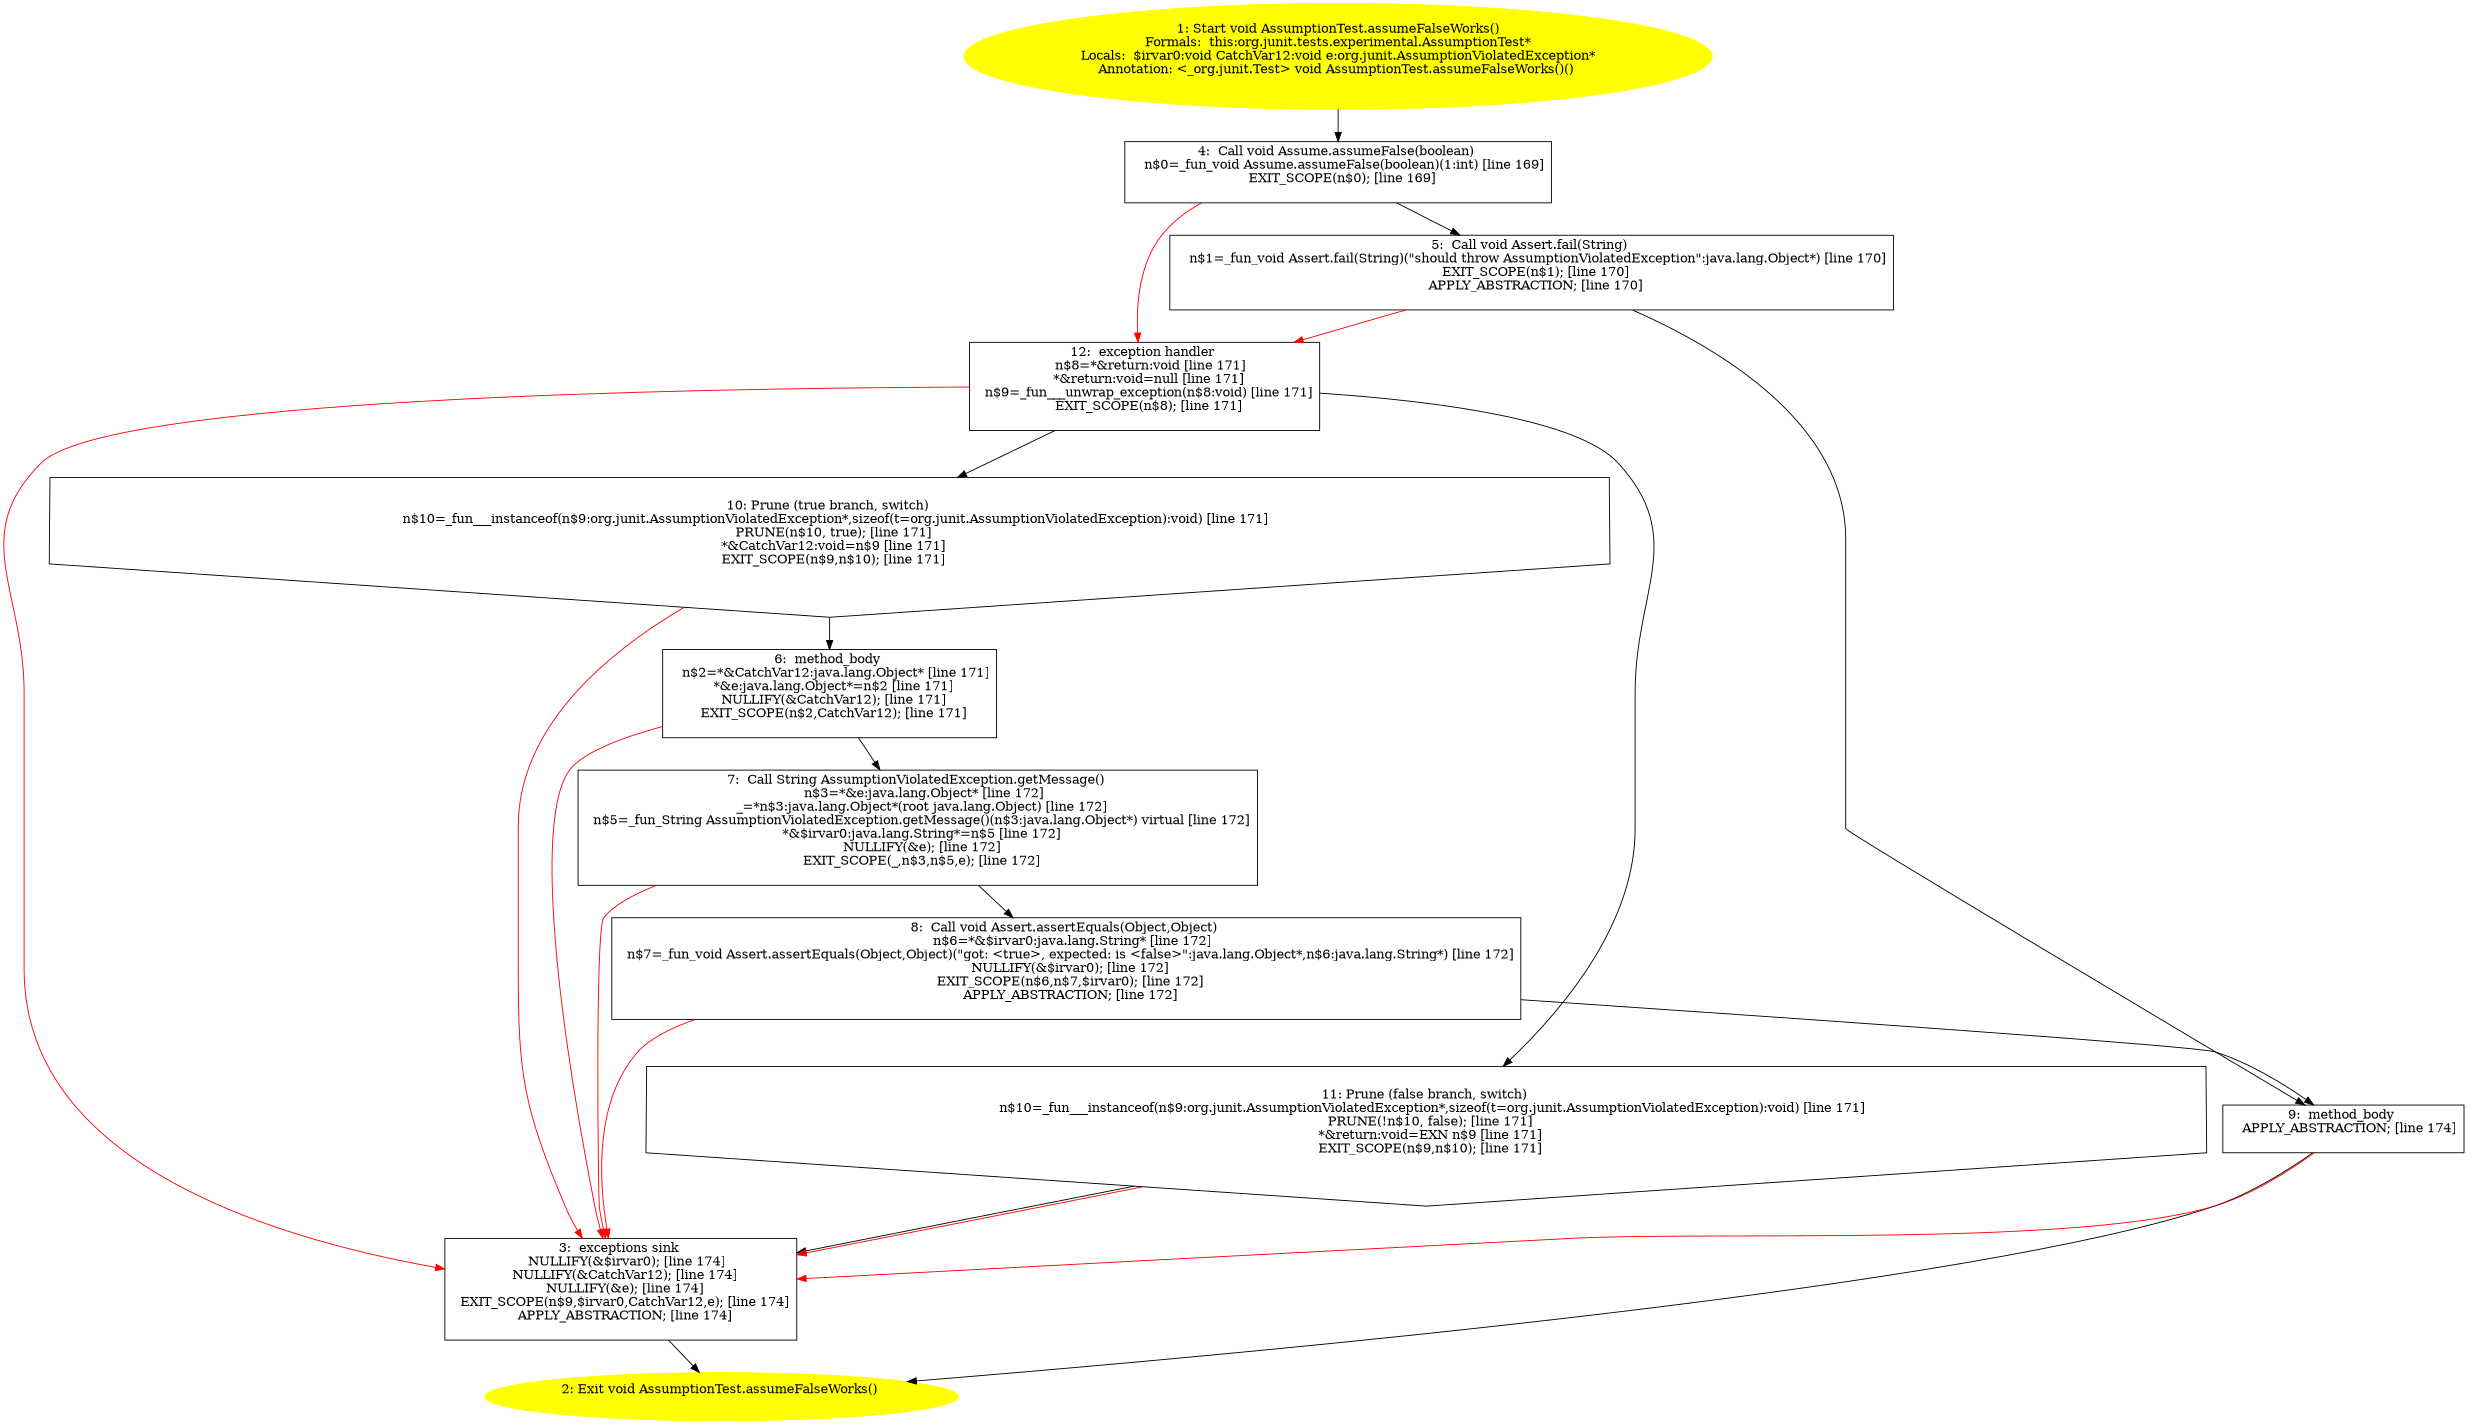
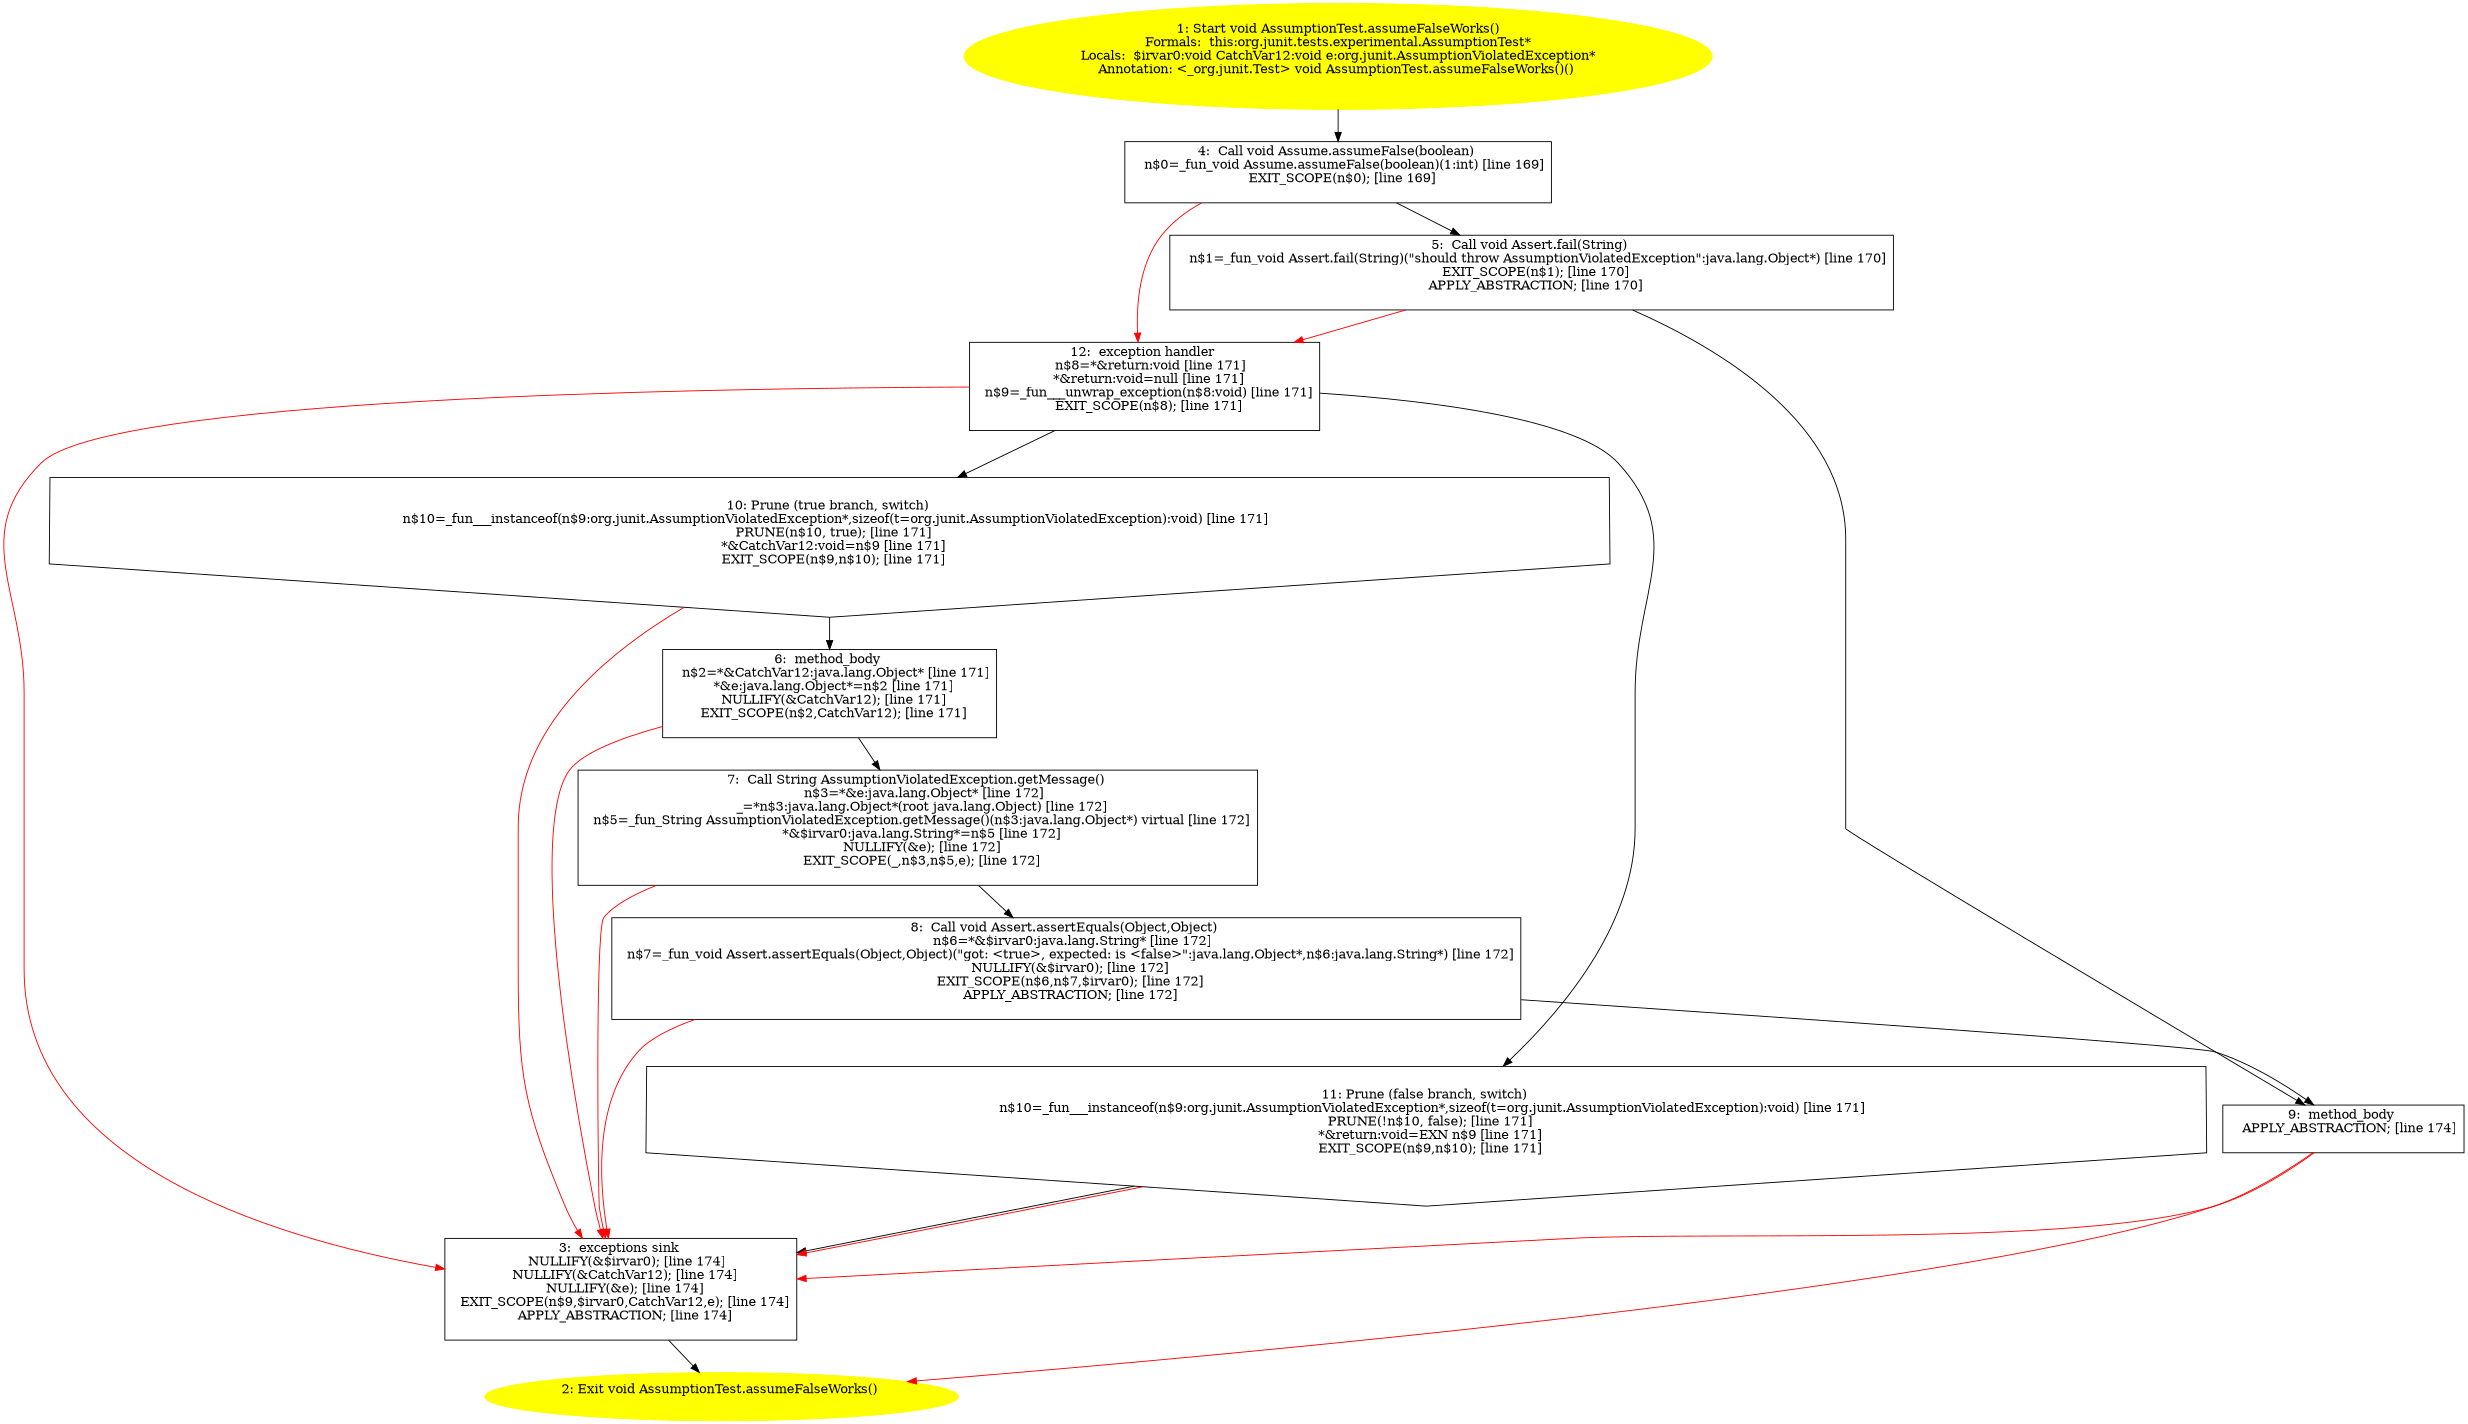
edge "9:  method_body APPLY_ABSTRACTION; [line 174]" -> "2: Exit void AssumptionTest.assumeFalseWorks()": color black -> red
